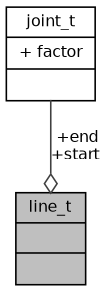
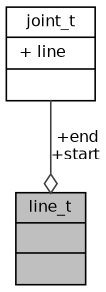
node "joint_t": text "+ factor" -> "+ line"
